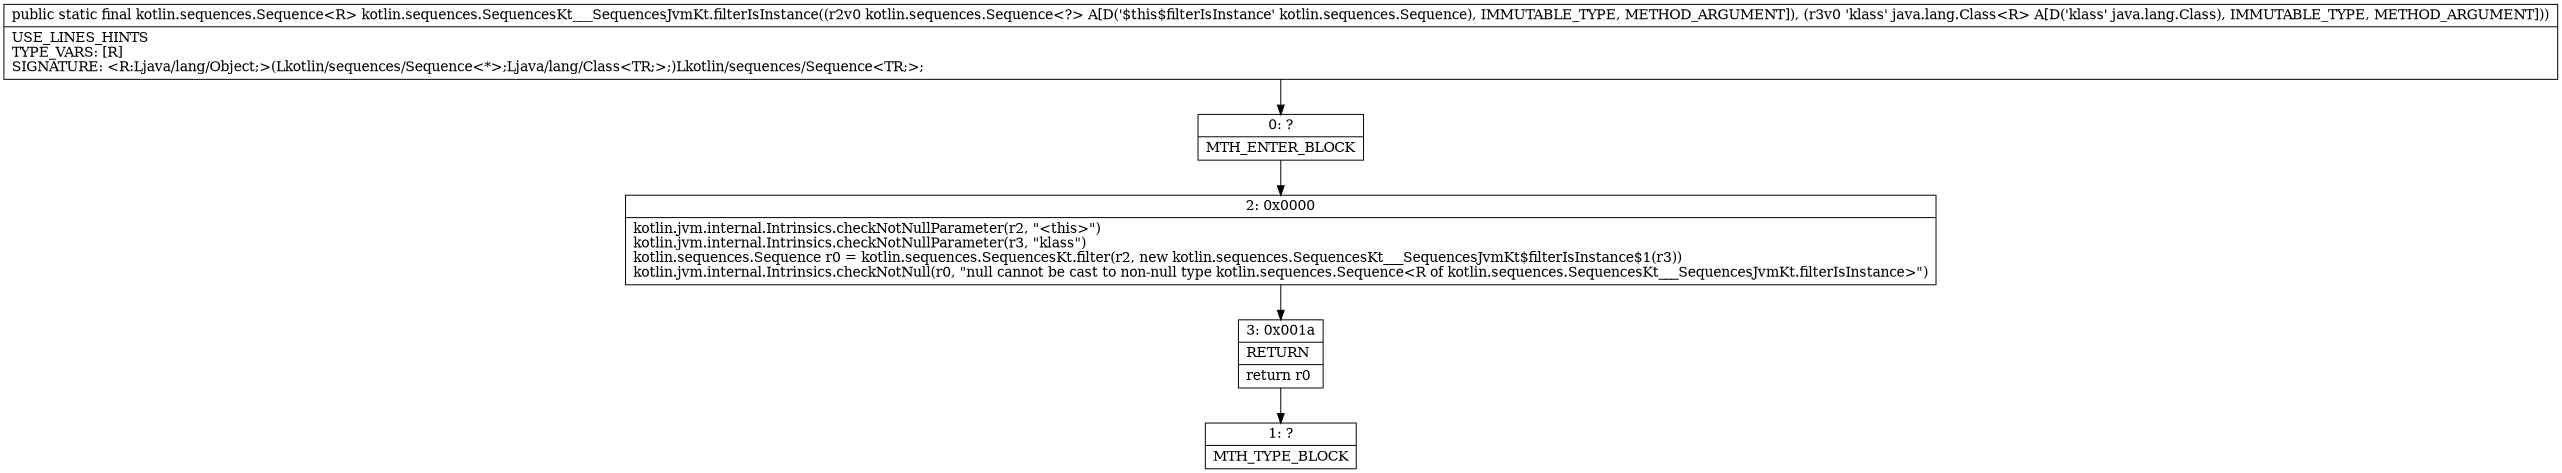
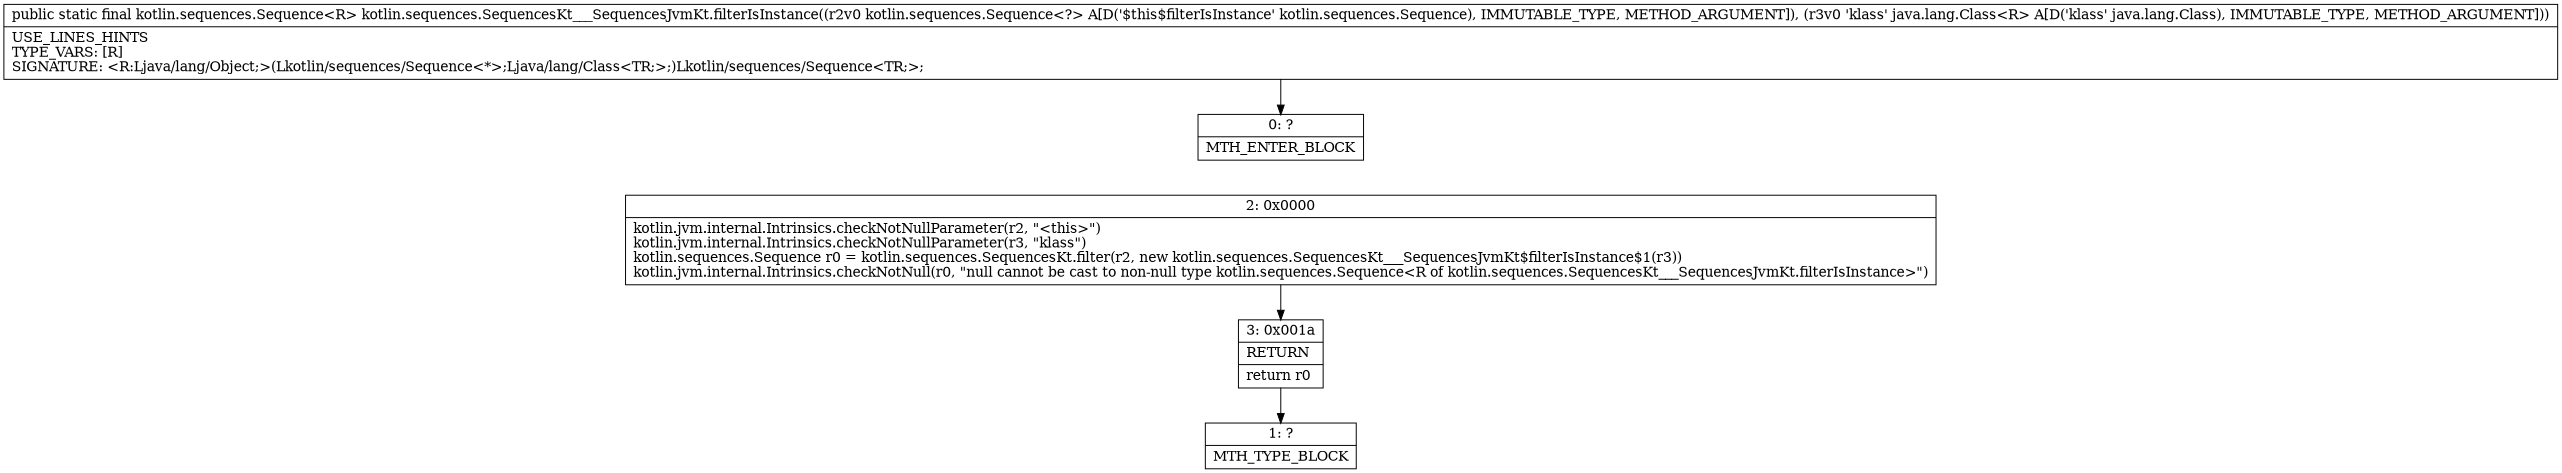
edge "0: ?" -> "2: 0x0000": removed
